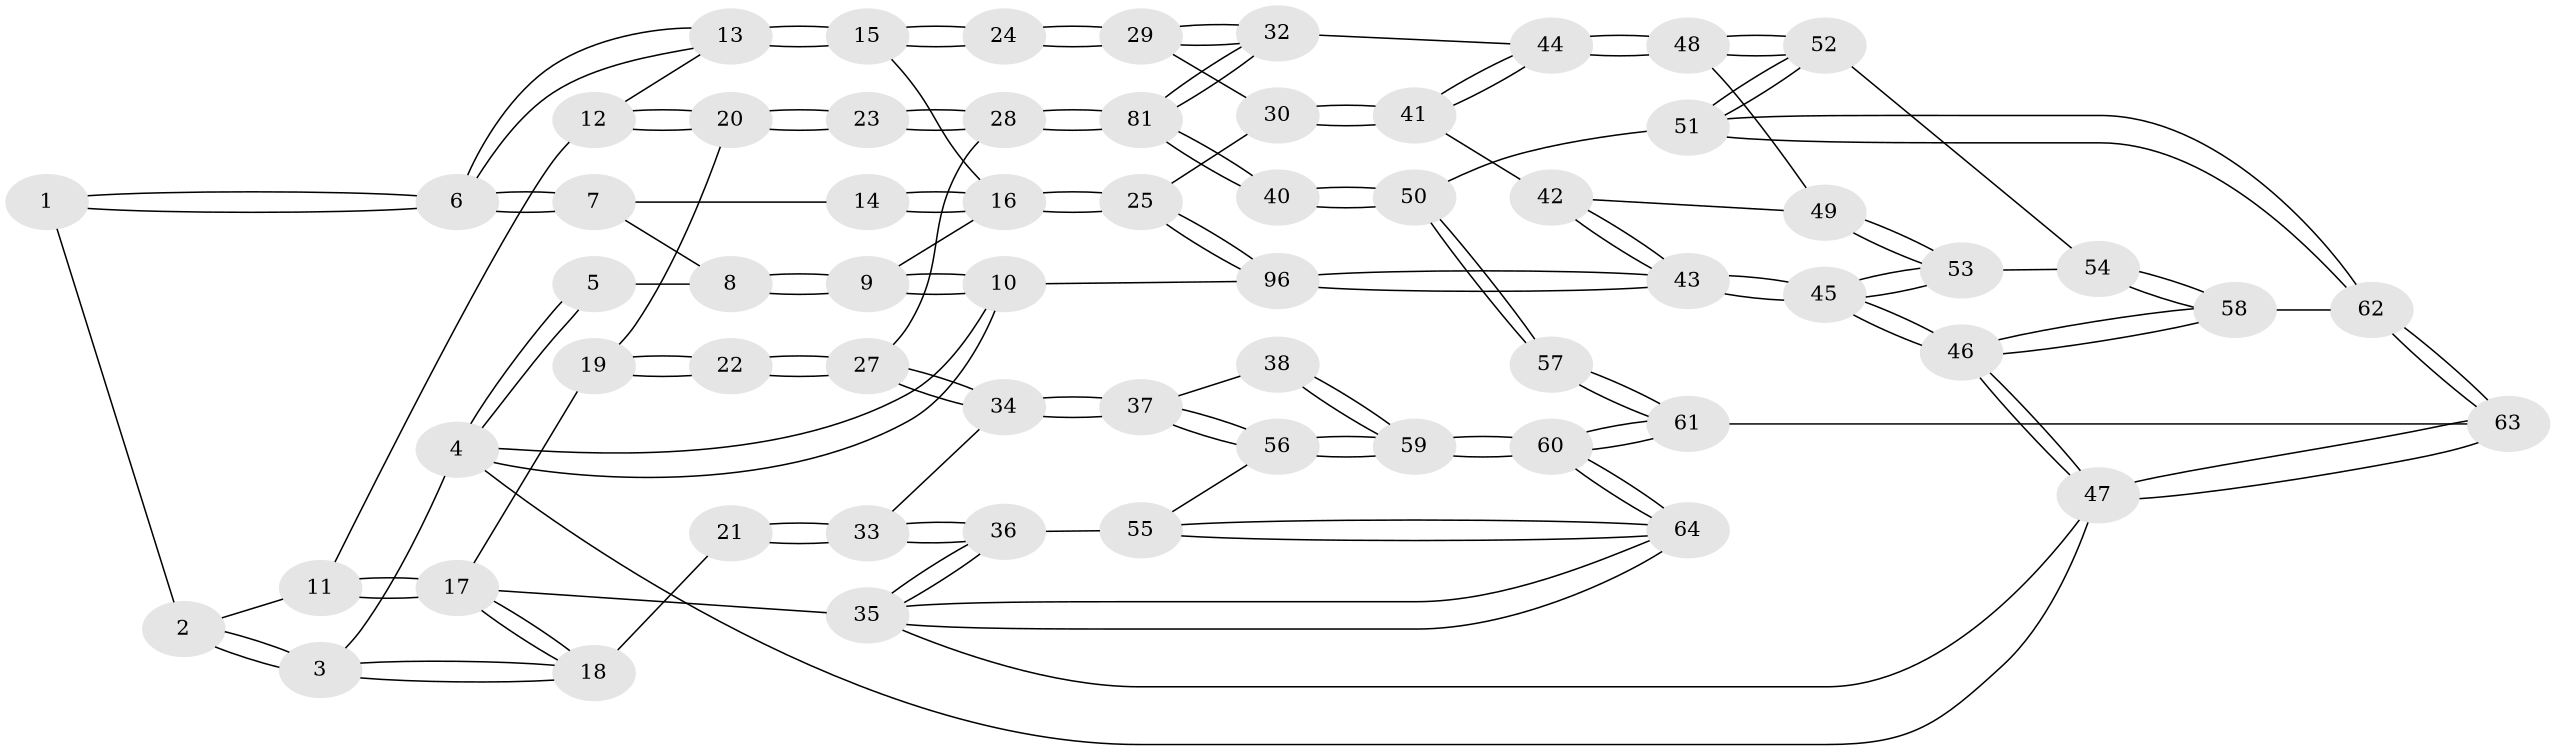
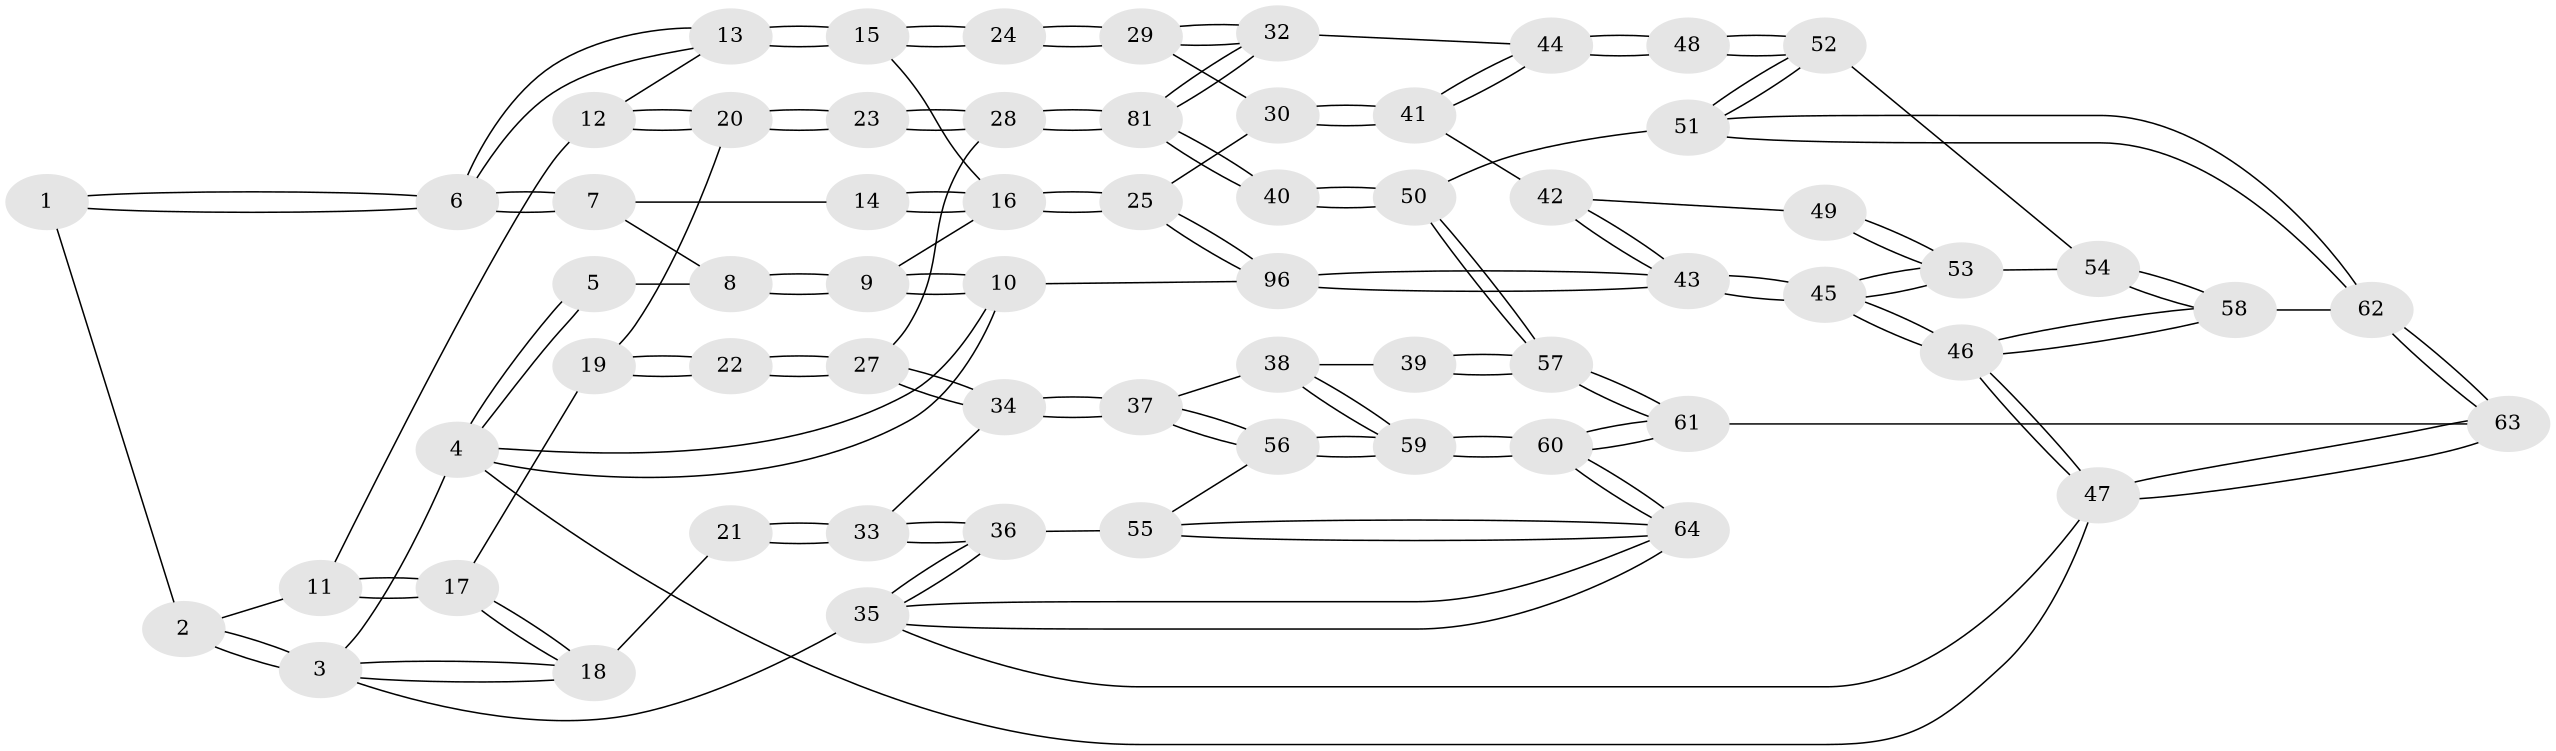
edge "48" -- "49": removed
node "39": added
edge "17" -- "35": now "3" -- "35"
